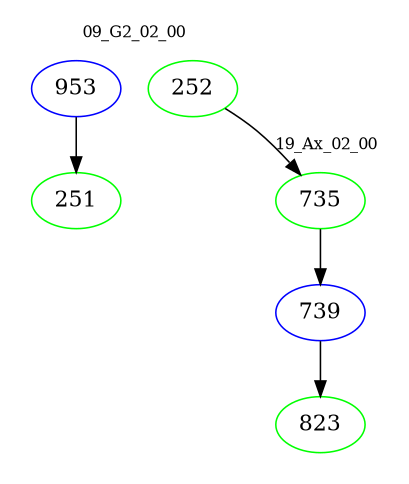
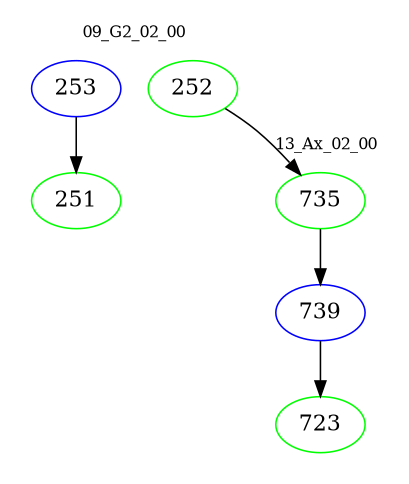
node "953": label "953" -> "253"
cluster "19_Ax_02_00": label "19_Ax_02_00" -> "13_Ax_02_00"
node "823": label "823" -> "723"
